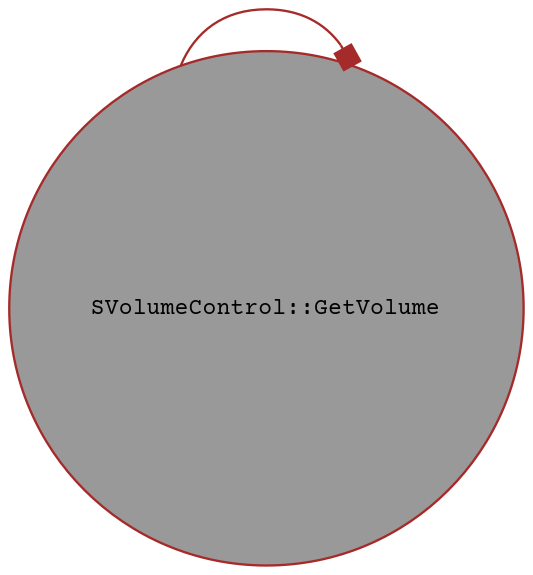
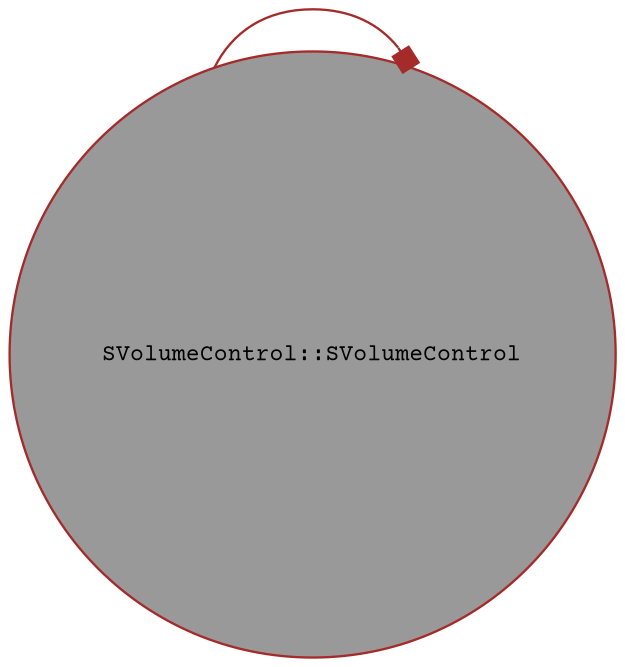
node "SVolumeControl::GetVolume": label "SVolumeControl::GetVolume" -> "SVolumeControl::SVolumeControl"
